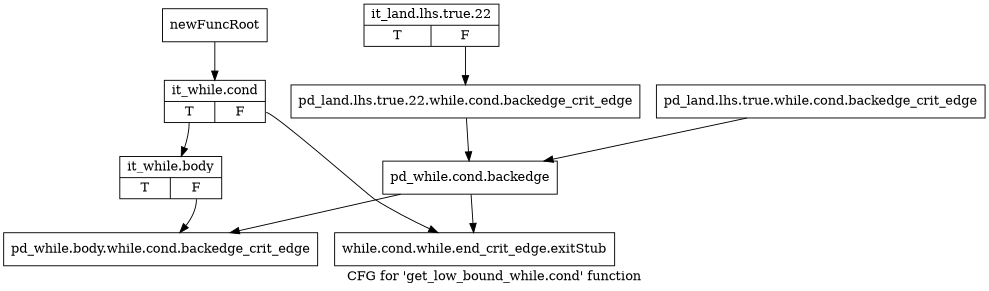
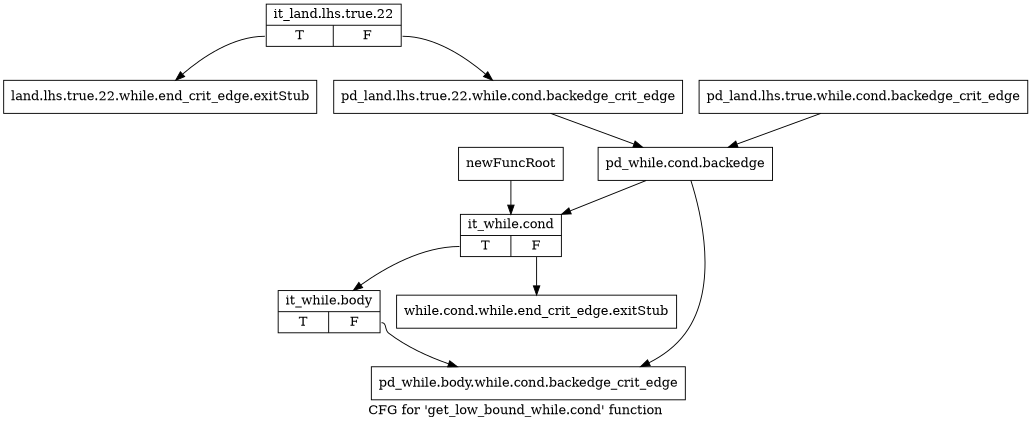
node "land.lhs.true.22.while.end_crit_edge.exitStub": added
edge "pd_while.cond.backedge" -> "while.cond.while.end_crit_edge.exitStub": now "pd_while.cond.backedge" -> "it_while.cond"
